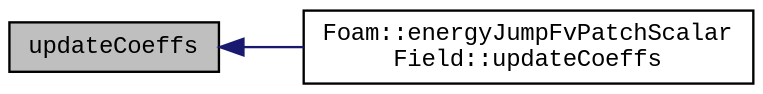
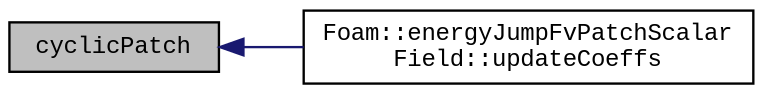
node "updateCoeffs": label "updateCoeffs" -> "cyclicPatch"
